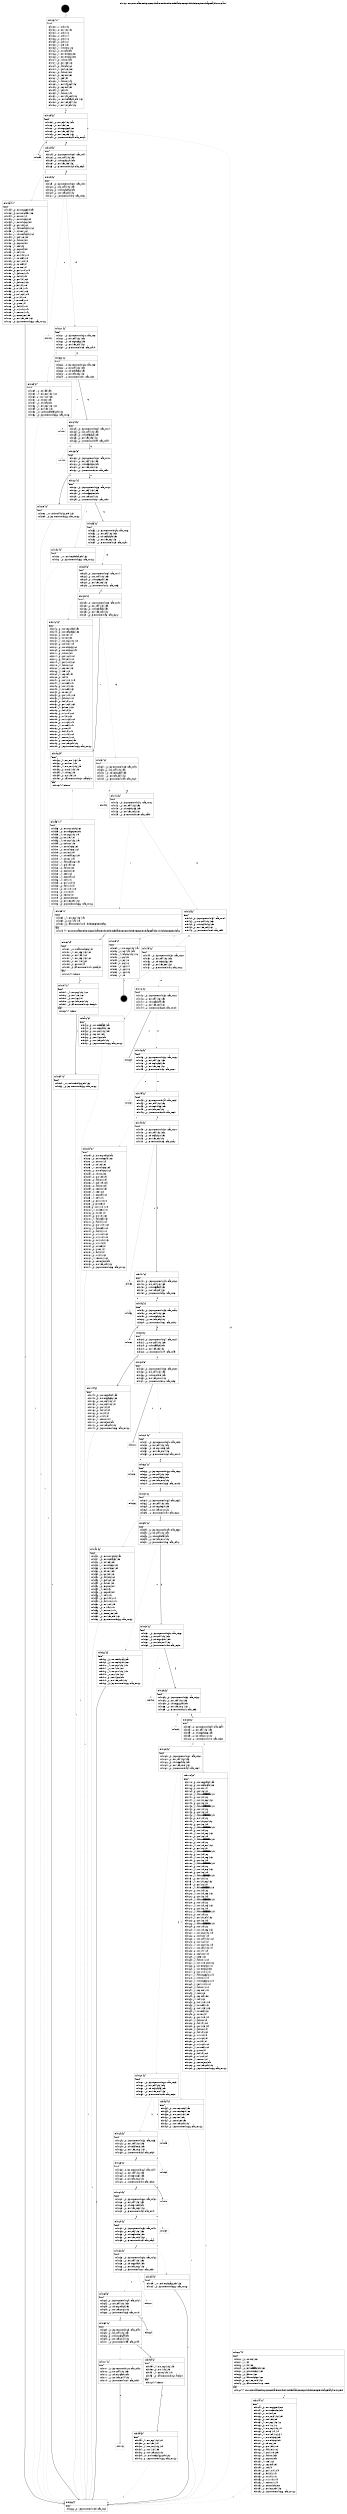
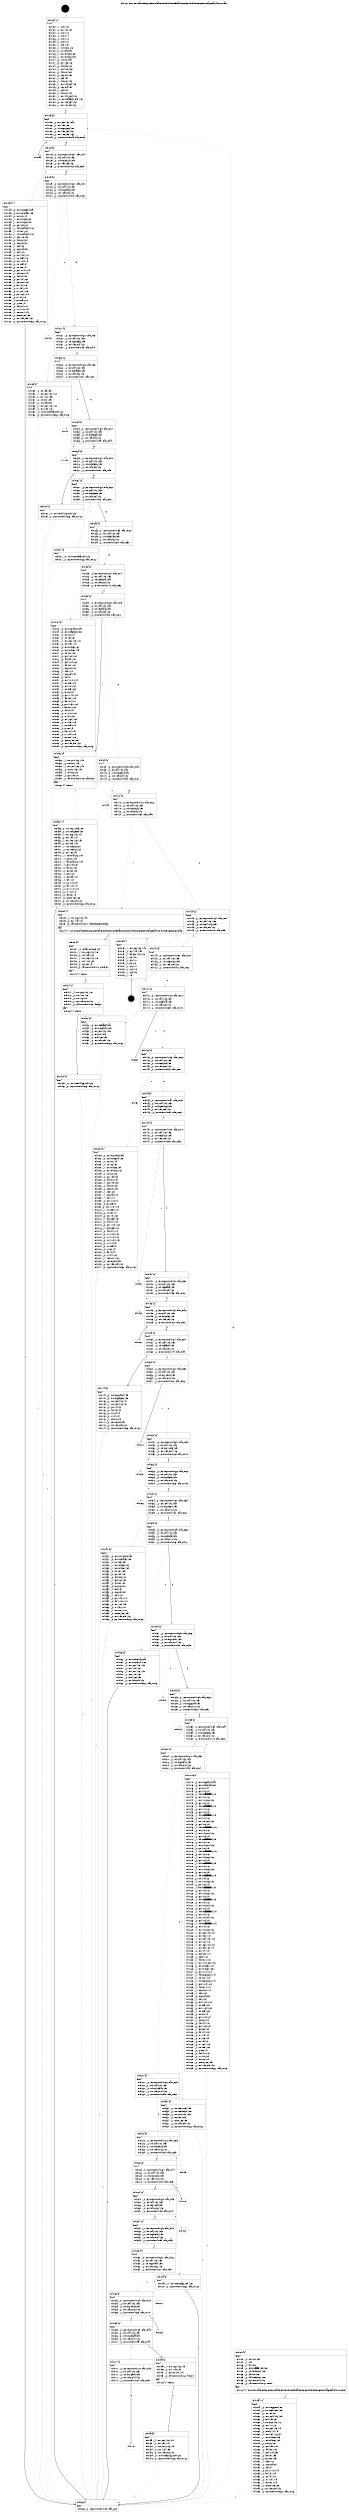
node "0x4020ae": removed
